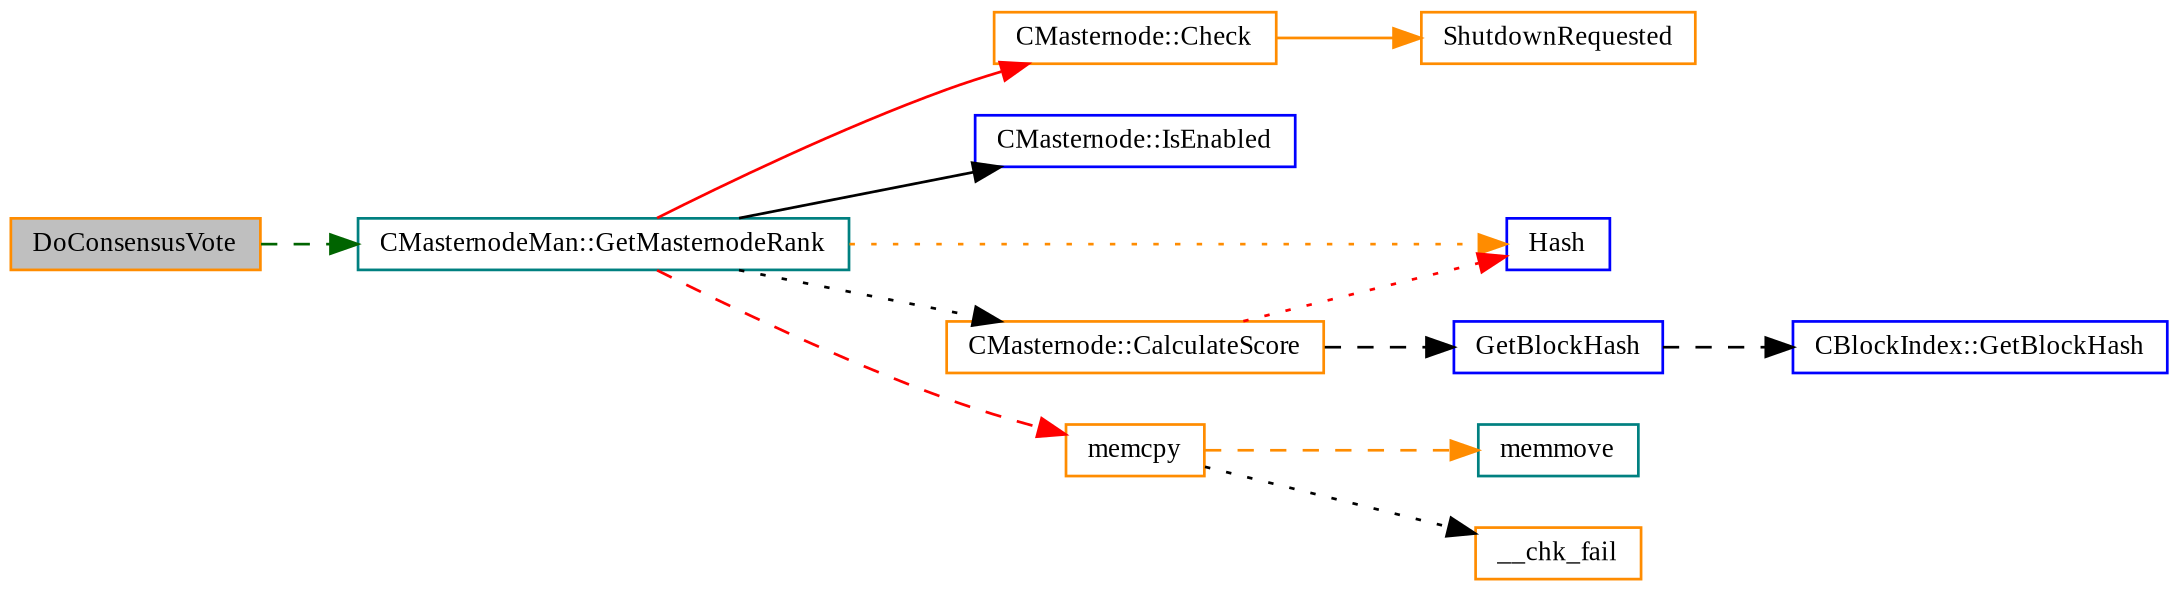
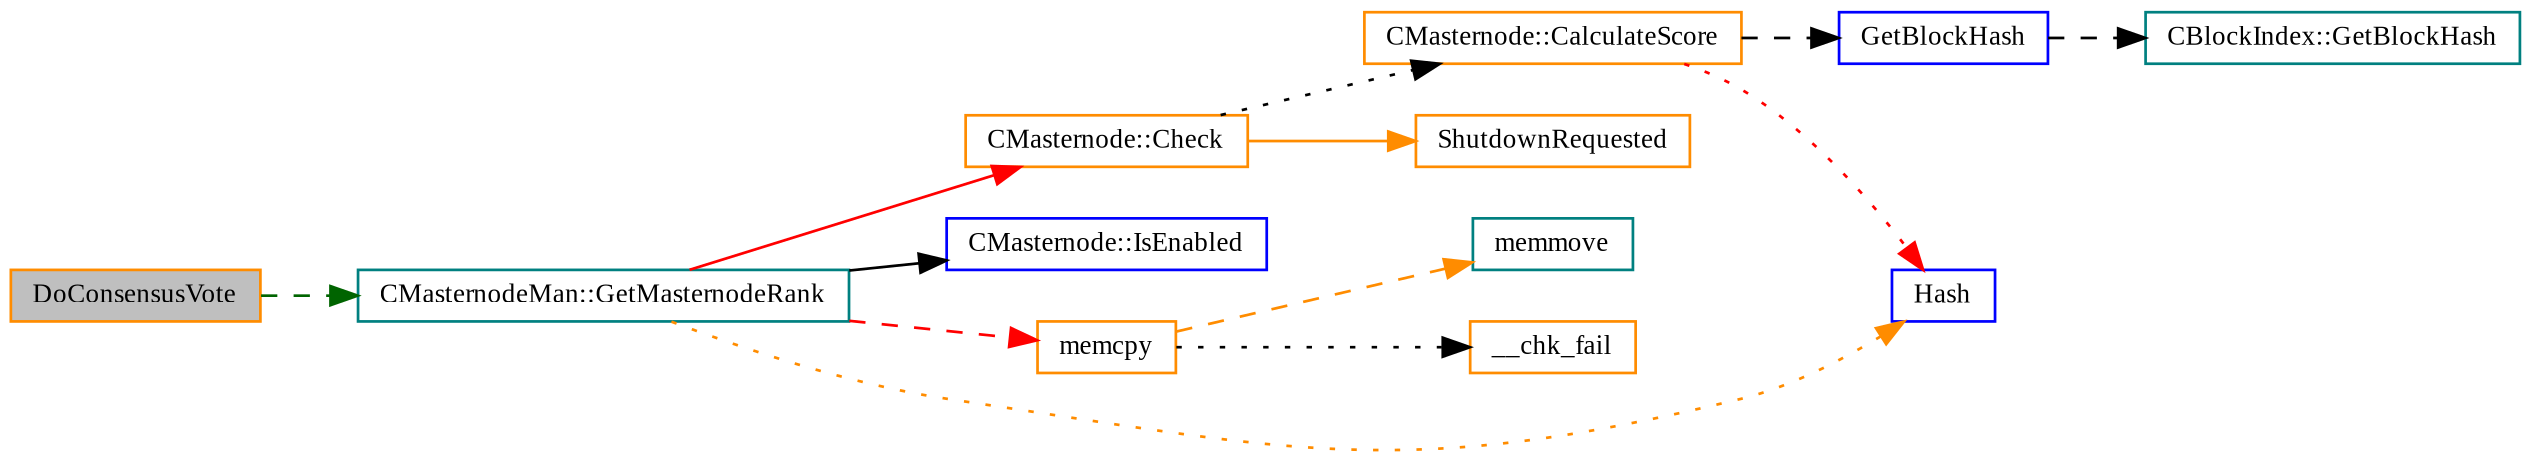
edge "CMasternodeMan::GetMasternodeRank" -> "CMasternode::CalculateScore": now "CMasternode::Check" -> "CMasternode::CalculateScore"
node "CBlockIndex::GetBlockHash": color blue -> teal
